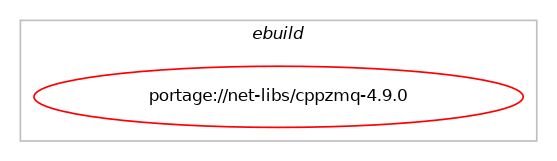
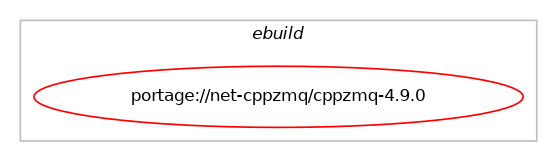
node "portage://net-libs/cppzmq-4.9.0": label "portage://net-libs/cppzmq-4.9.0" -> "portage://net-cppzmq/cppzmq-4.9.0"
